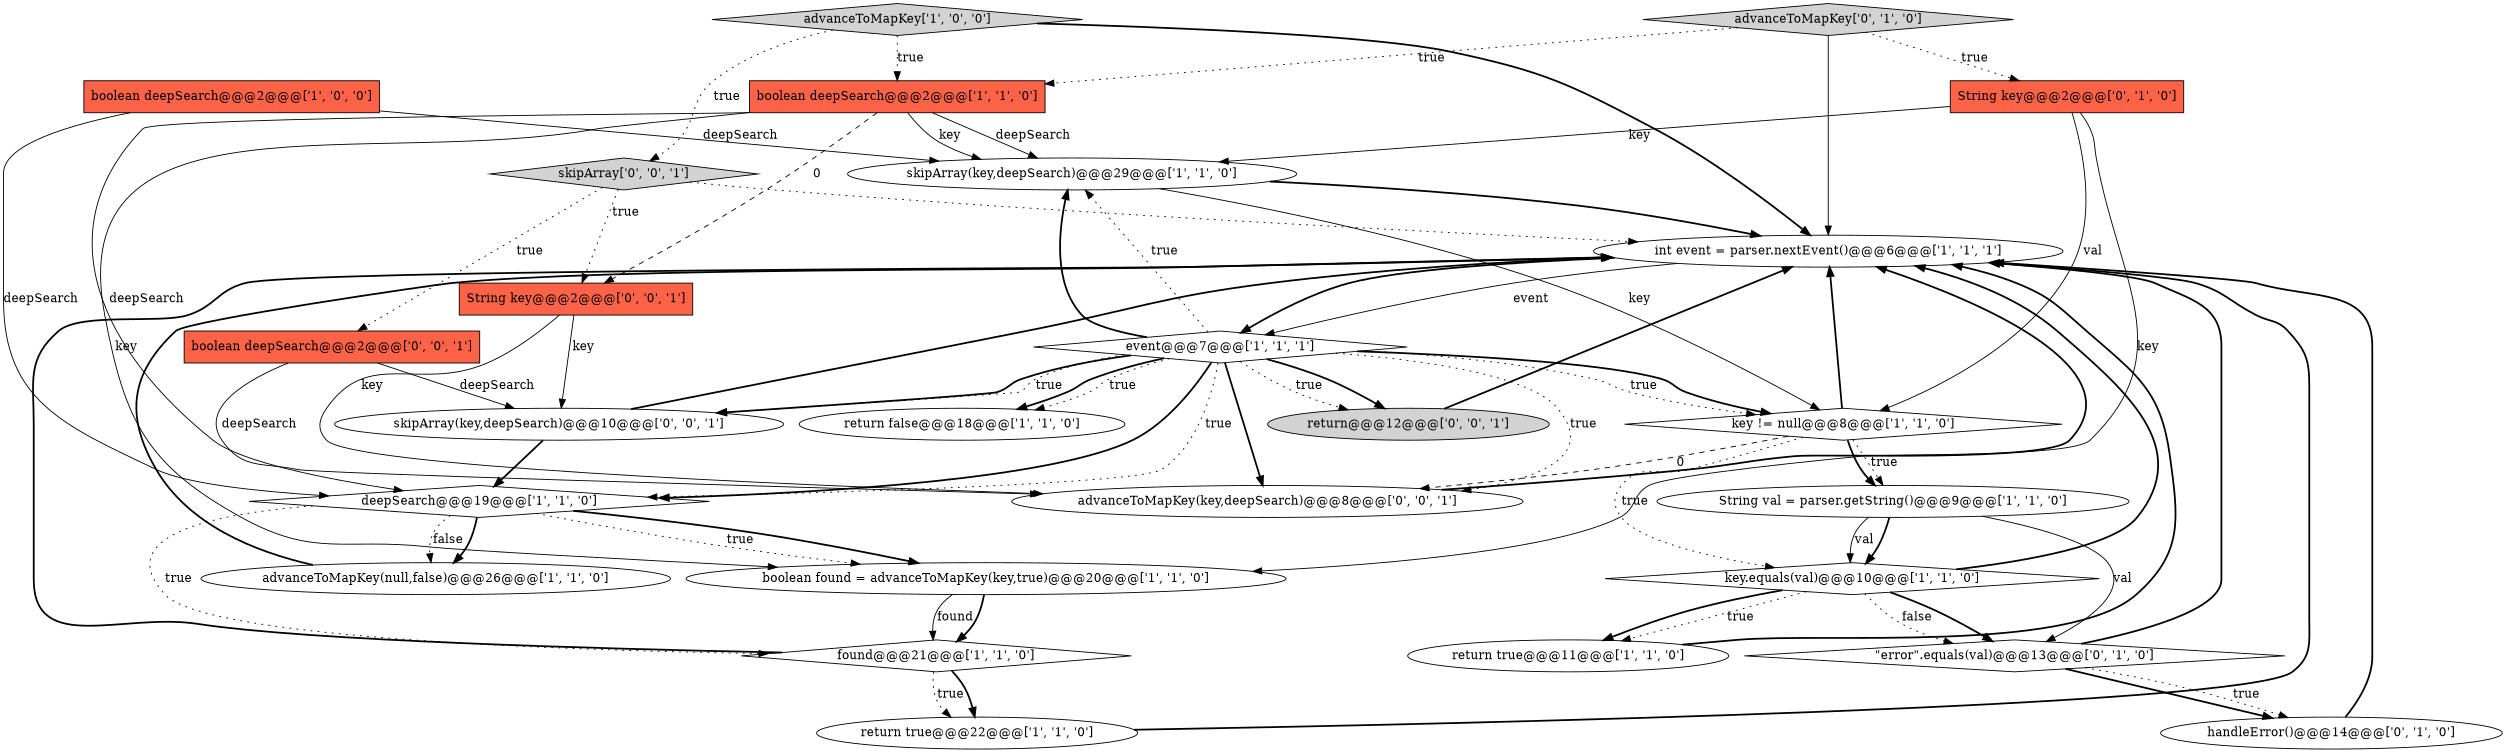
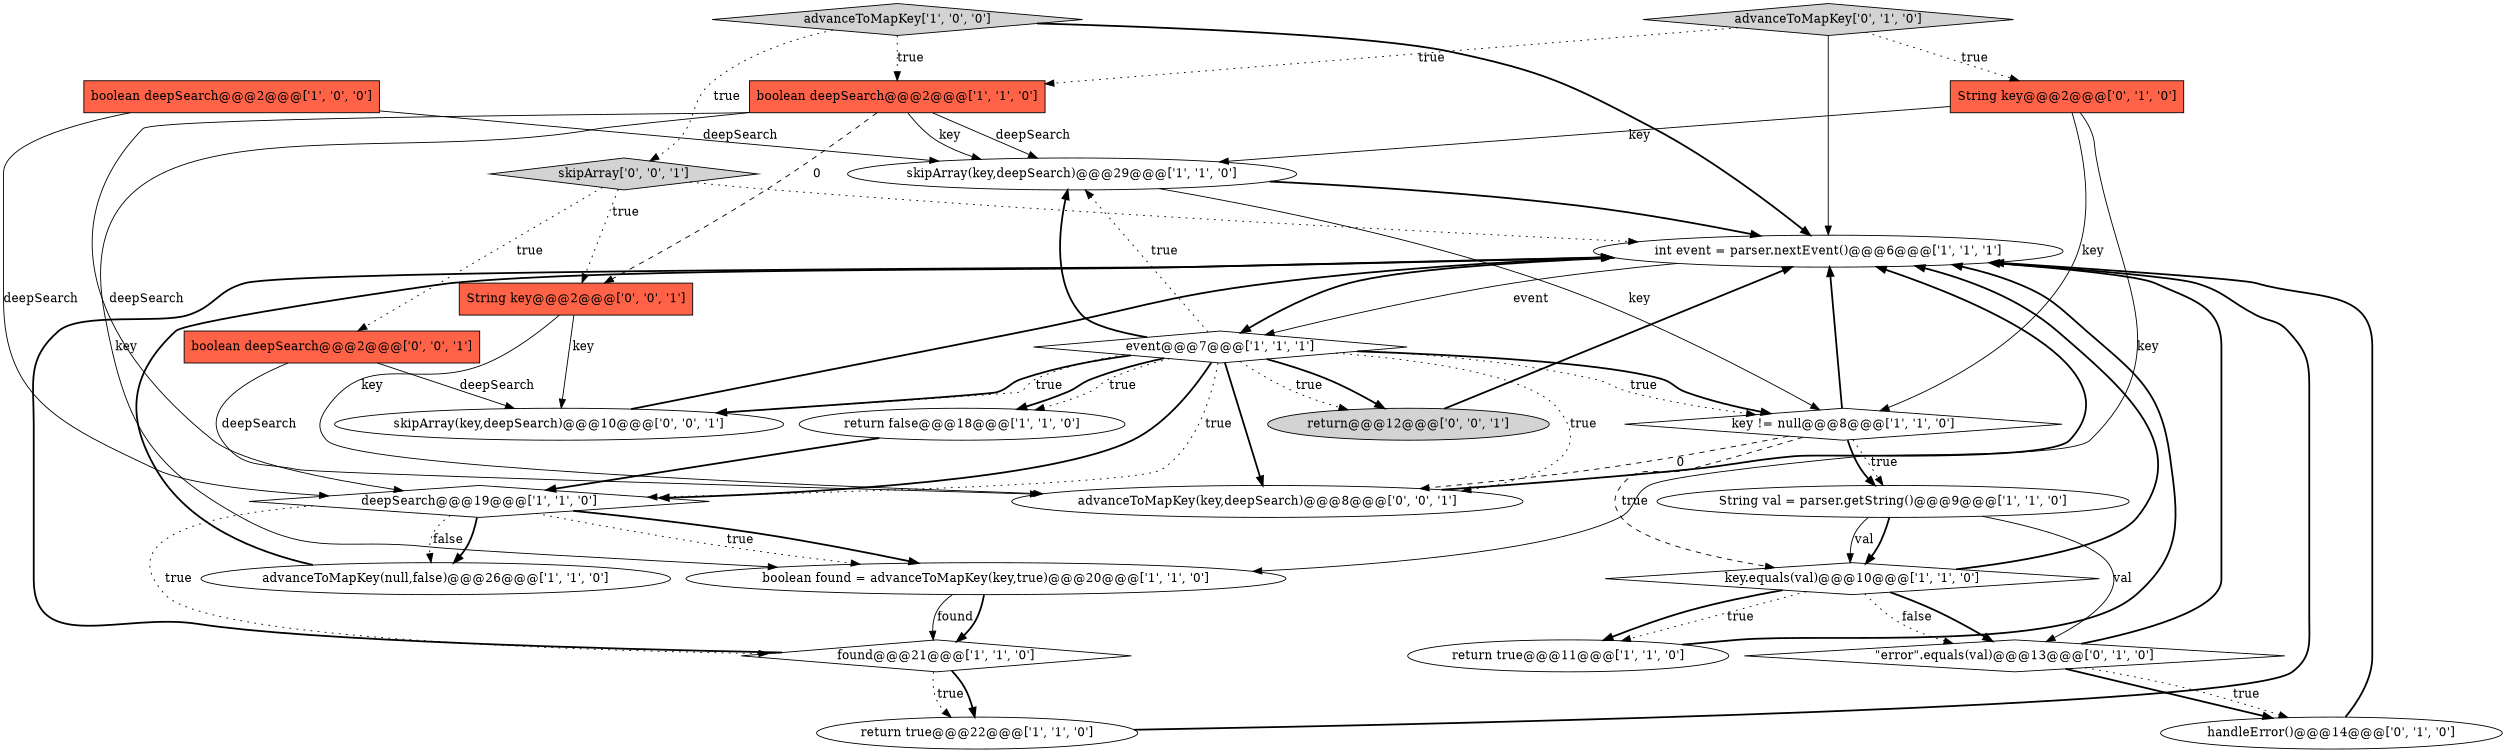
edge "String key@@@2@@@['0', '1', '0']" -> "key != null@@@8@@@['1', '1', '0']": label "val" -> "key"
edge "skipArray(key,deepSearch)@@@10@@@['0', '0', '1']" -> "deepSearch@@@19@@@['1', '1', '0']": now "return false@@@18@@@['1', '1', '0']" -> "deepSearch@@@19@@@['1', '1', '0']"
edge "key != null@@@8@@@['1', '1', '0']" -> "key.equals(val)@@@10@@@['1', '1', '0']": style dotted -> dashed
